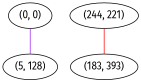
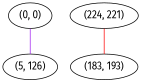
node "(244, 221)": label "(244, 221)" -> "(224, 221)"
node "(5, 128)": label "(5, 128)" -> "(5, 126)"
node "(183, 393)": label "(183, 393)" -> "(183, 193)"
